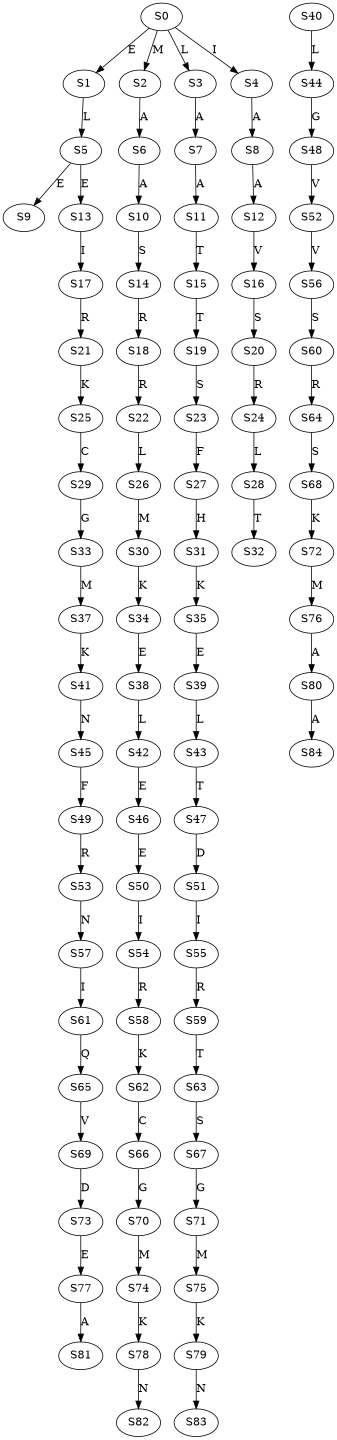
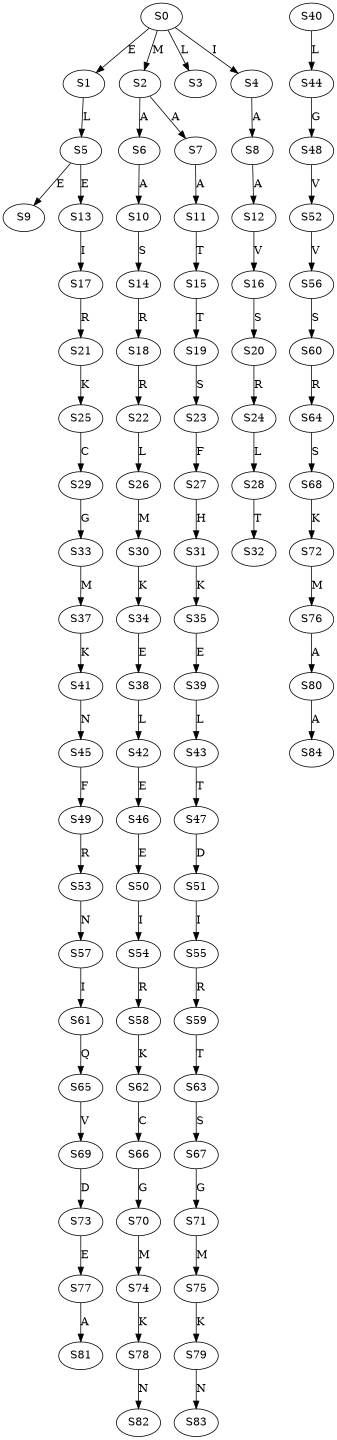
edge "S3" -> "S7": now "S2" -> "S7"
